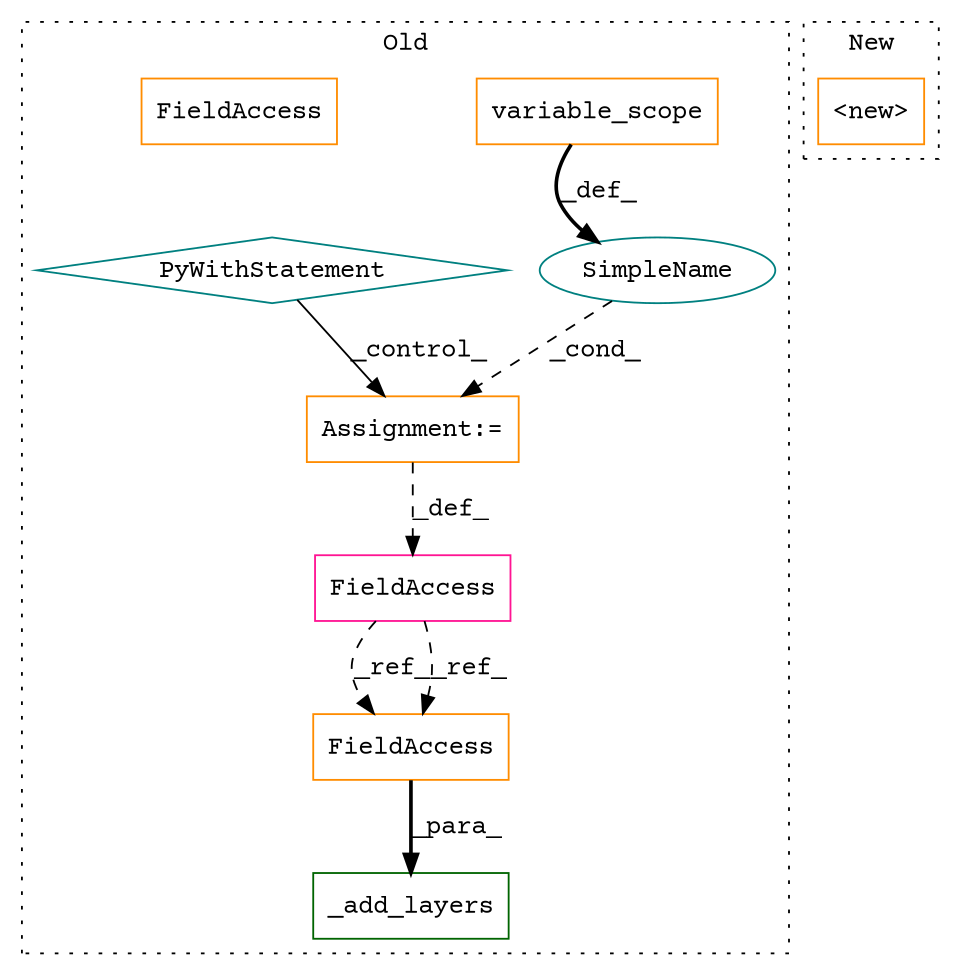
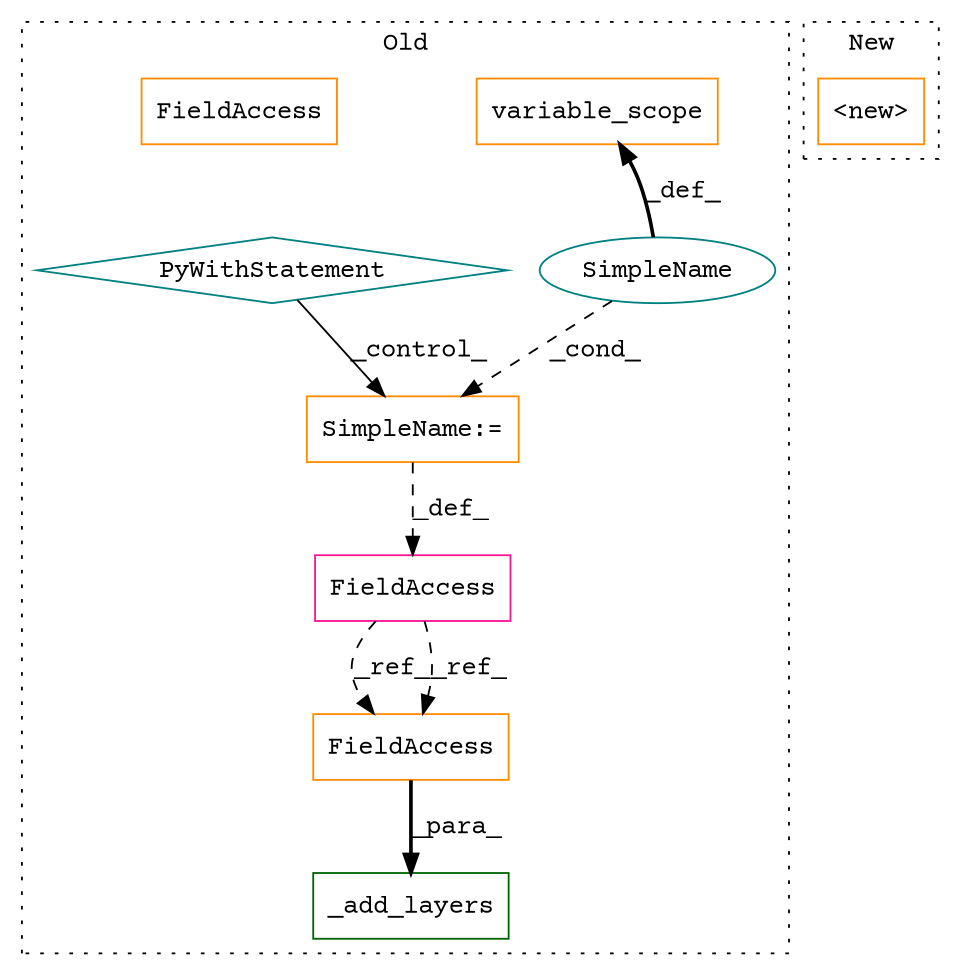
edge "variable_scope" -> "SimpleName": reversed
node "Assignment:=": label "Assignment:=" -> "SimpleName:="
